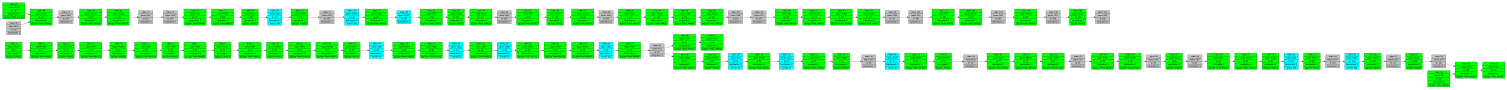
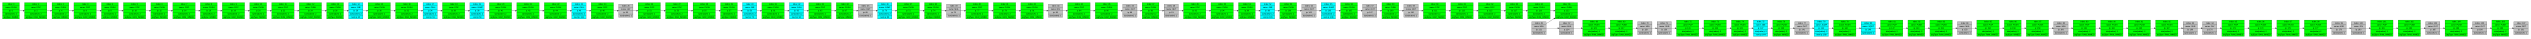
node "index: 63": added
edge "index: 66" -> "index: 67": now "index: 65" -> "index: 67"
edge "index: 25" -> "index: 28": now "index: 27" -> "index: 28"
edge "index: 59" -> "index: 61": now "index: 59" -> "index: 60"
